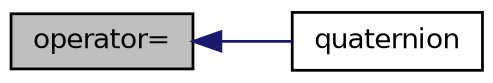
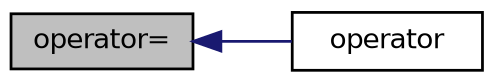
node "quaternion": label "quaternion" -> "operator"
